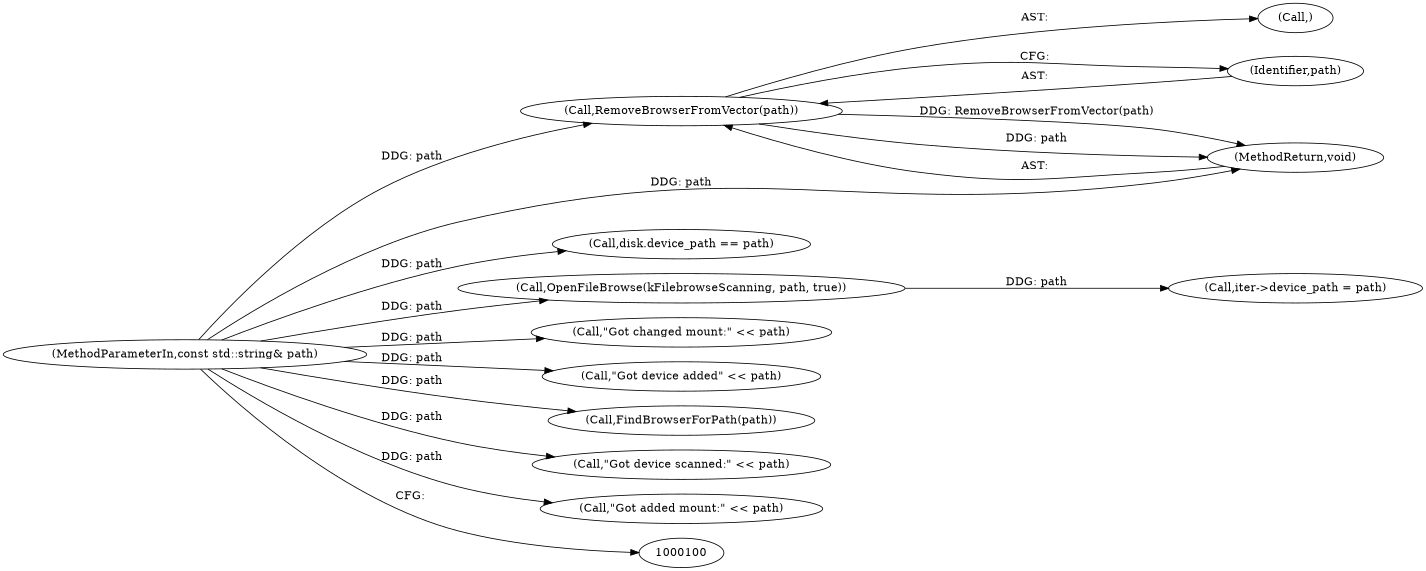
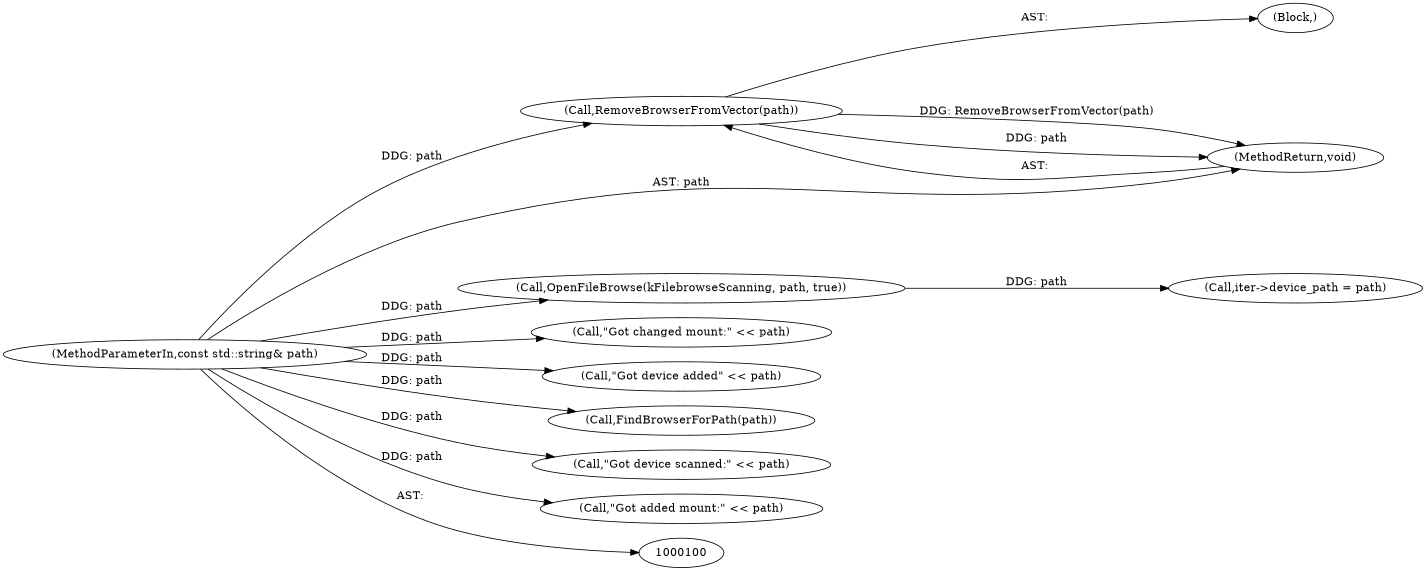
node "(Call,)": label "(Call,)" -> "(Block,)"
node "(Identifier,path)": removed
edge "(MethodParameterIn,const std::string& path)" -> "(MethodReturn,void)": label "DDG: path" -> "AST: path"
node "(Call,disk.device_path == path)": removed
edge "(MethodParameterIn,const std::string& path)" -> "1000100": label "CFG: " -> "AST: "
